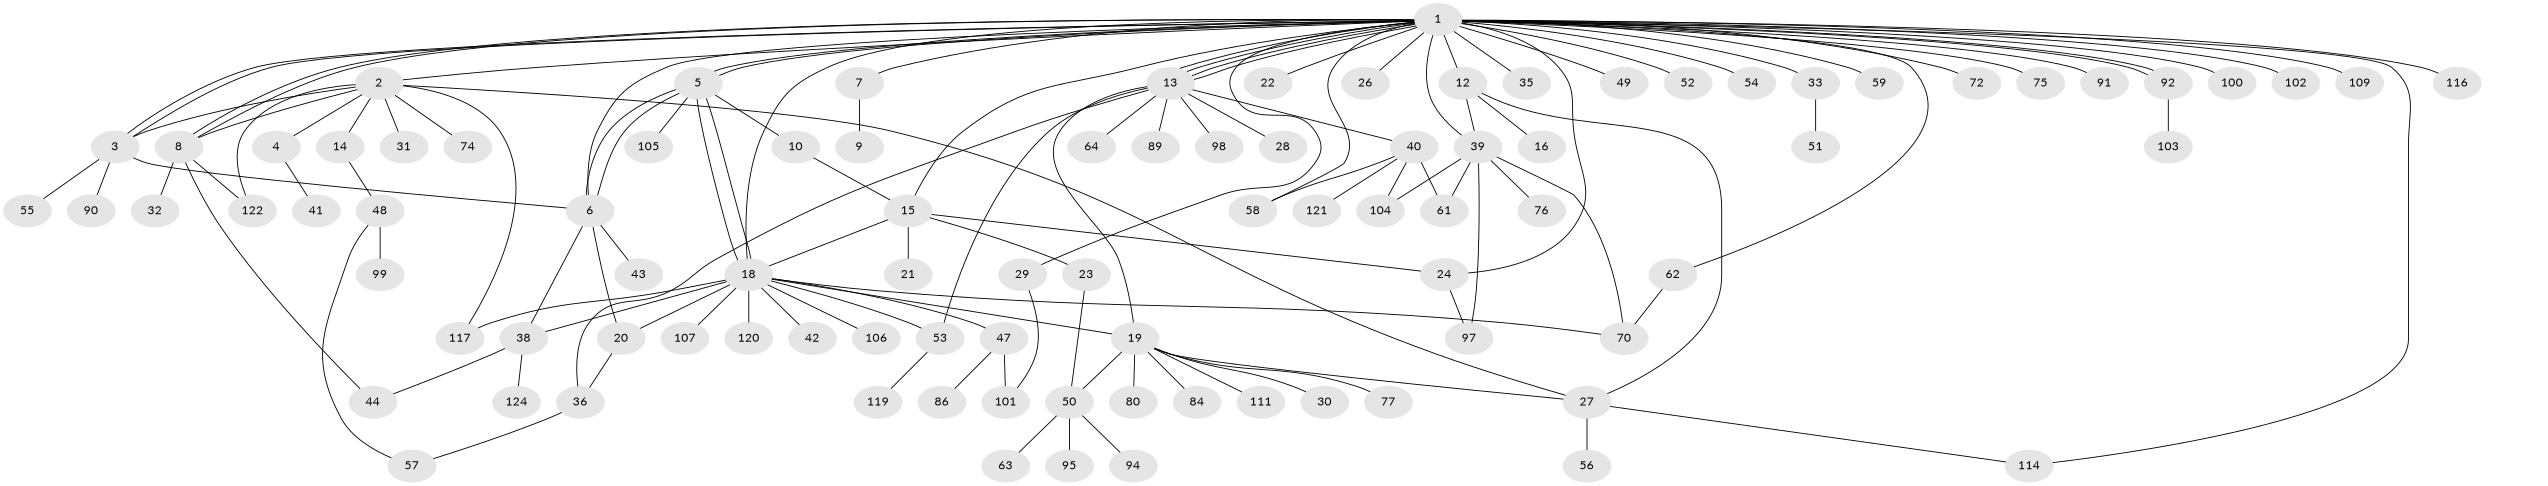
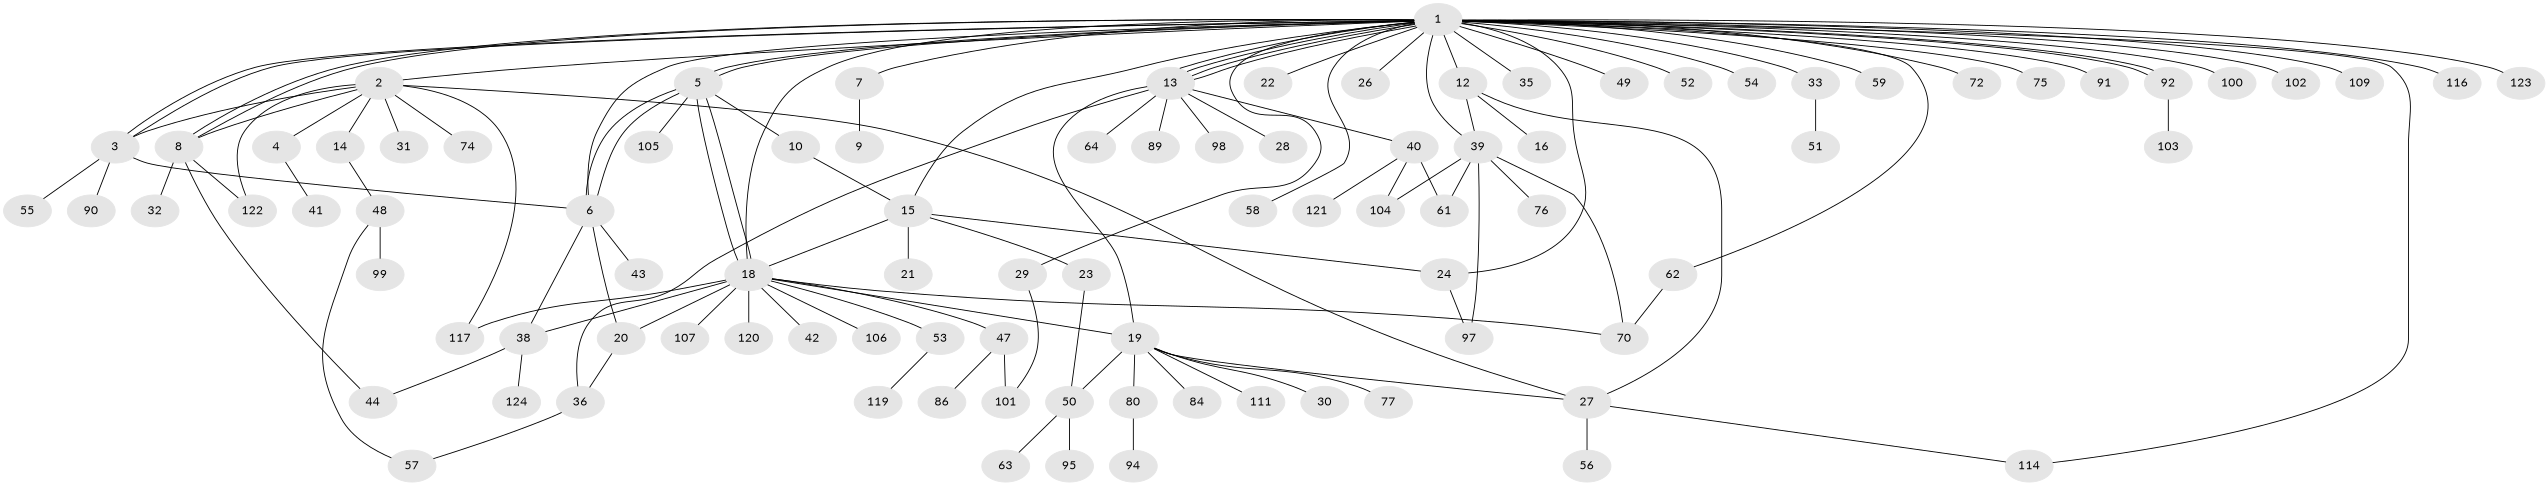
node "123": added
edge "13" -- "53": removed
edge "40" -- "58": removed
edge "50" -- "94": now "80" -- "94"
